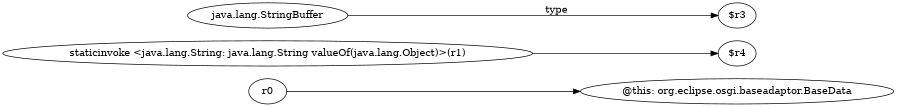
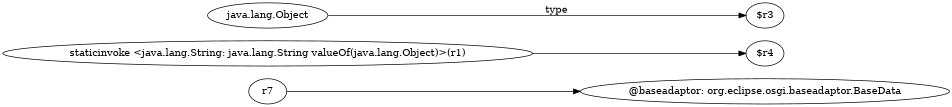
node "java.lang.StringBuffer": label "java.lang.StringBuffer" -> "java.lang.Object"
node "r0": label "r0" -> "r7"
node "@this: org.eclipse.osgi.baseadaptor.BaseData": label "@this: org.eclipse.osgi.baseadaptor.BaseData" -> "@baseadaptor: org.eclipse.osgi.baseadaptor.BaseData"
